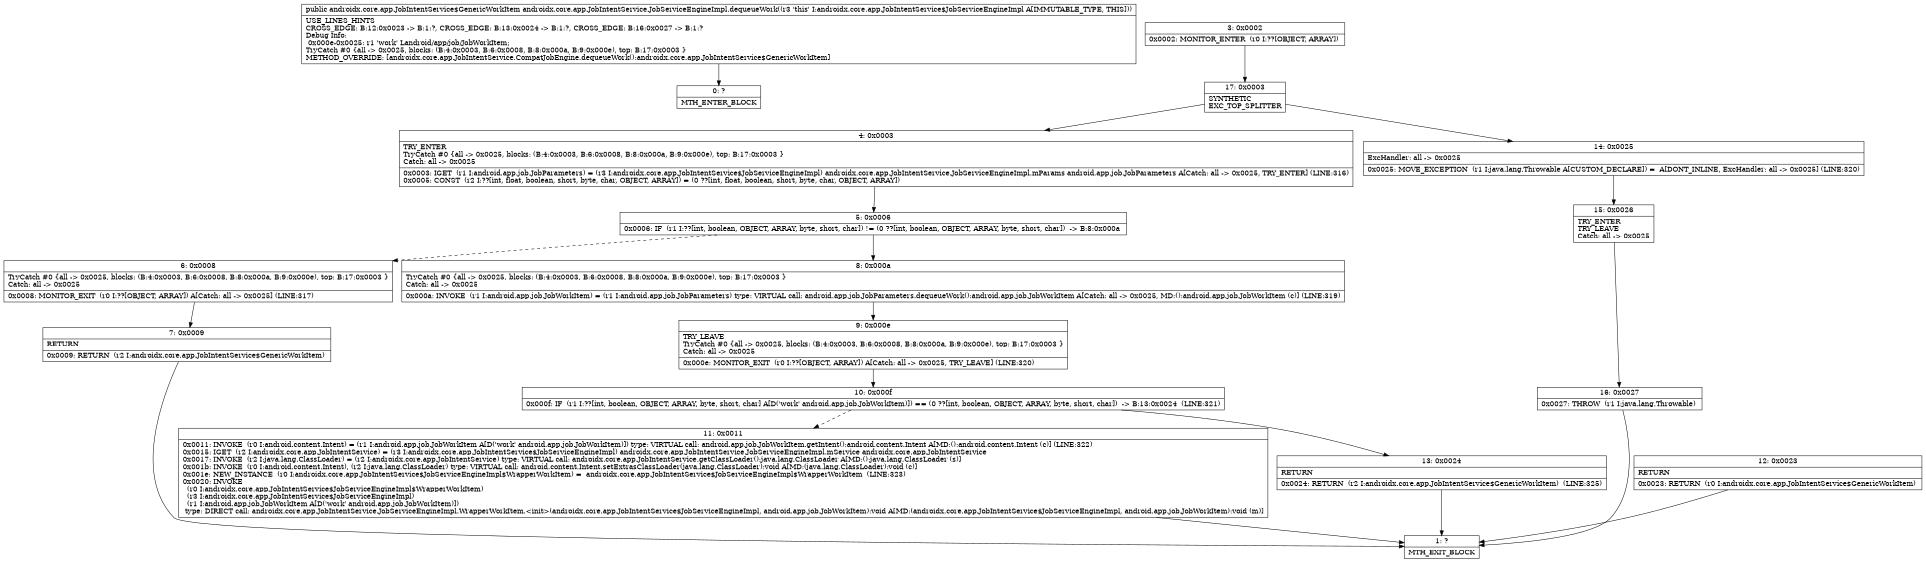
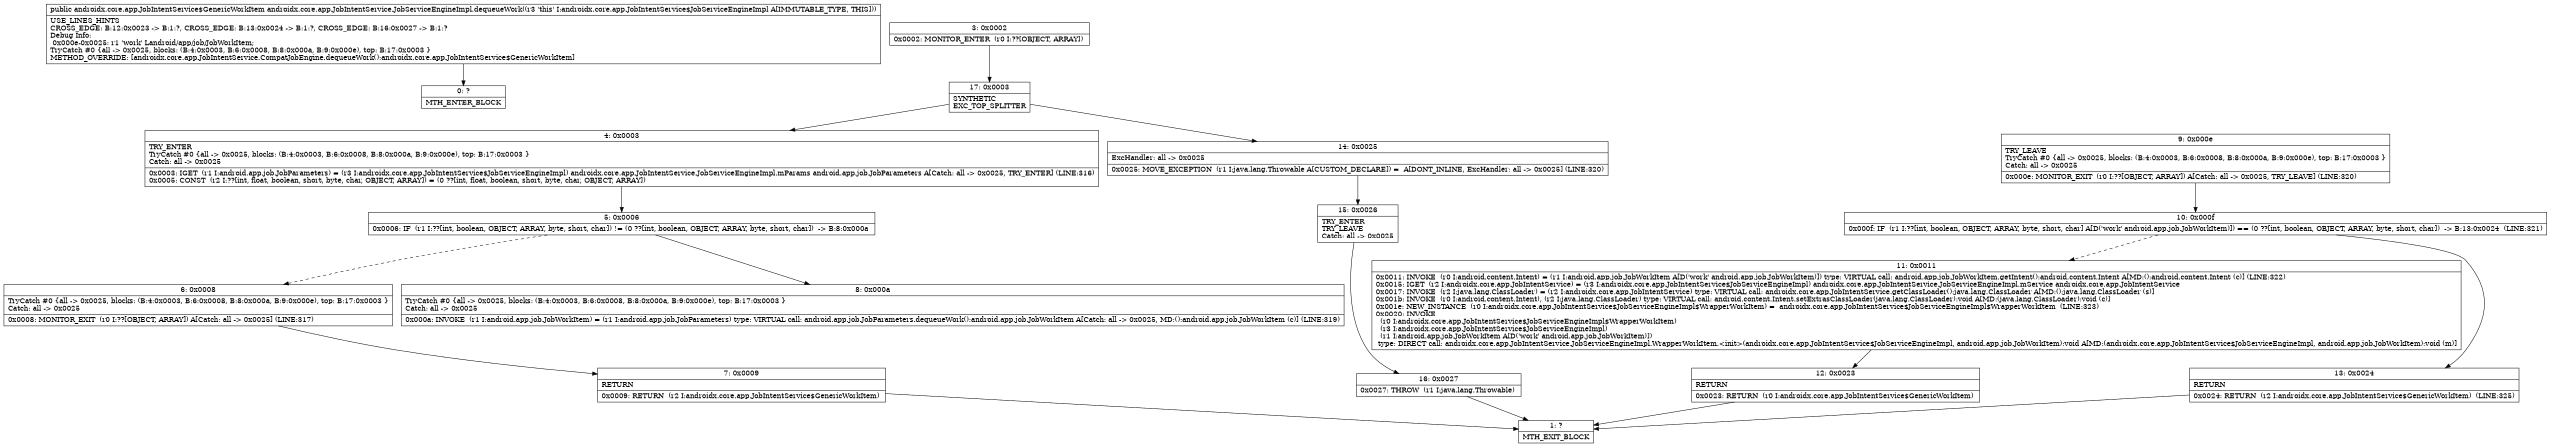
edge "8: 0x000a" -> "9: 0x000e": removed
edge "11: 0x0011" -> "1: ?": now "11: 0x0011" -> "12: 0x0023"
